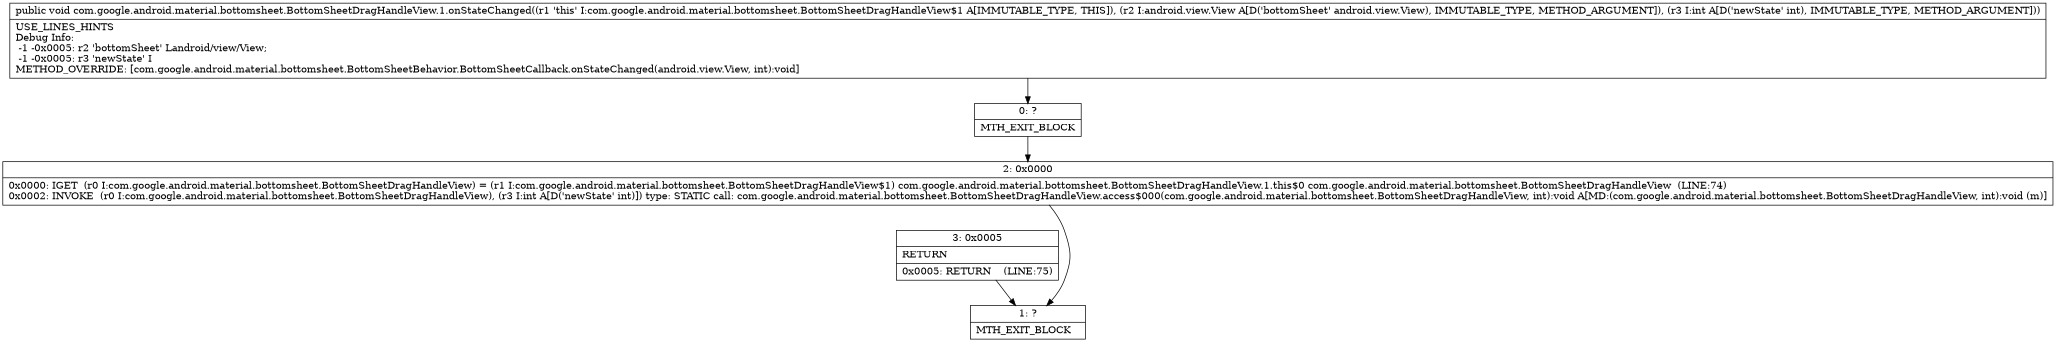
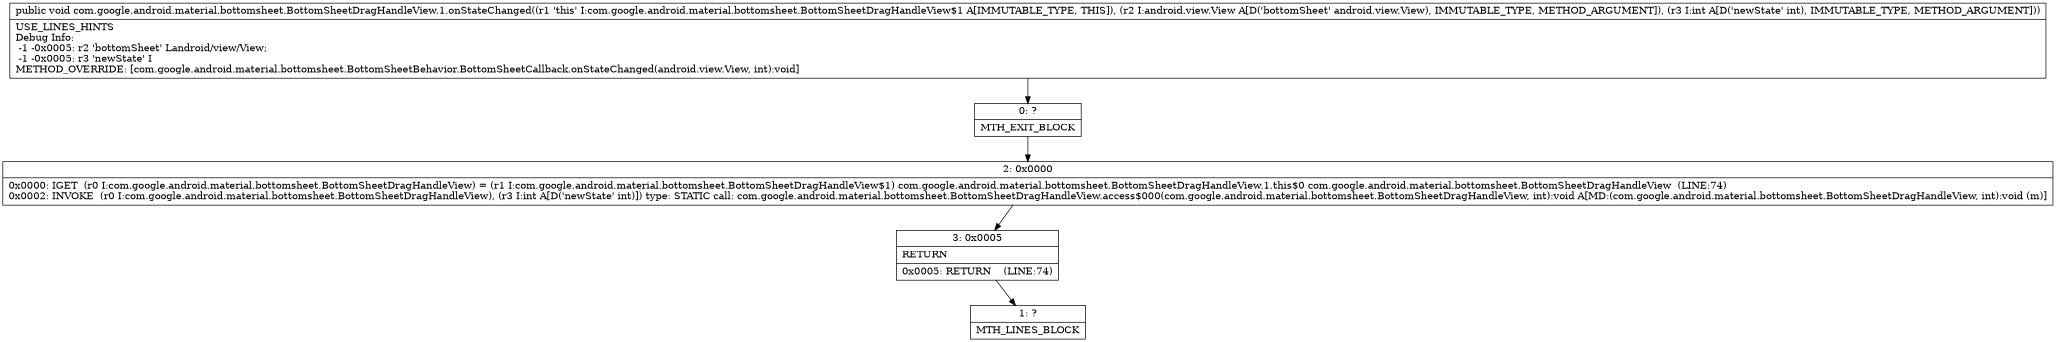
edge "2: 0x0000" -> "1: ?": now "2: 0x0000" -> "3: 0x0005"
node "3: 0x0005": text "0x0005: RETURN    (LINE:75)" -> "0x0005: RETURN    (LINE:74)"
node "1: ?": text "MTH_EXIT_BLOCK" -> "MTH_LINES_BLOCK"
